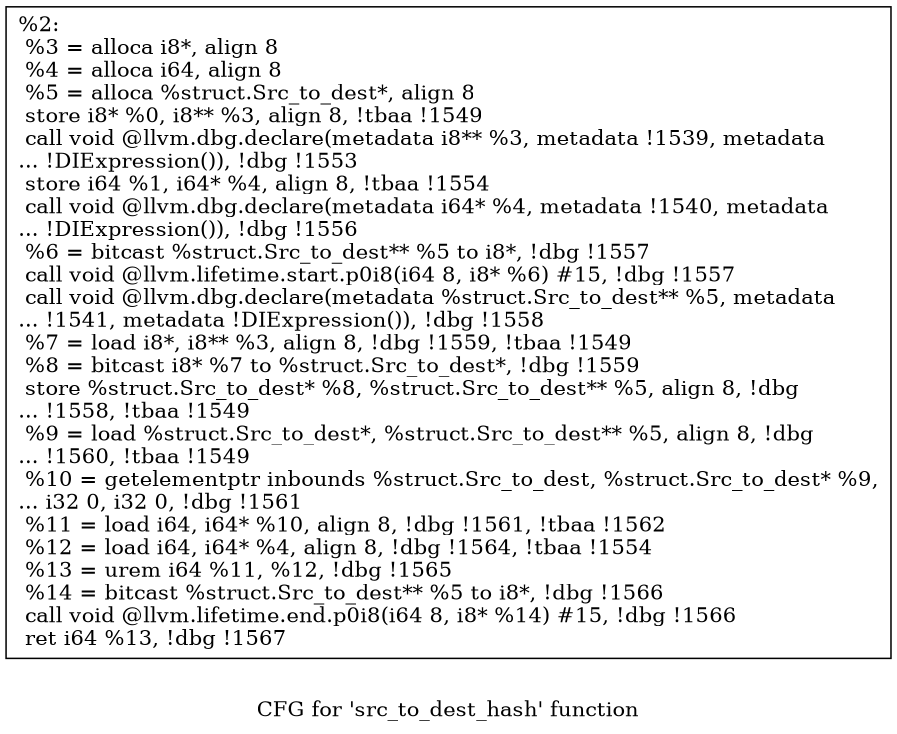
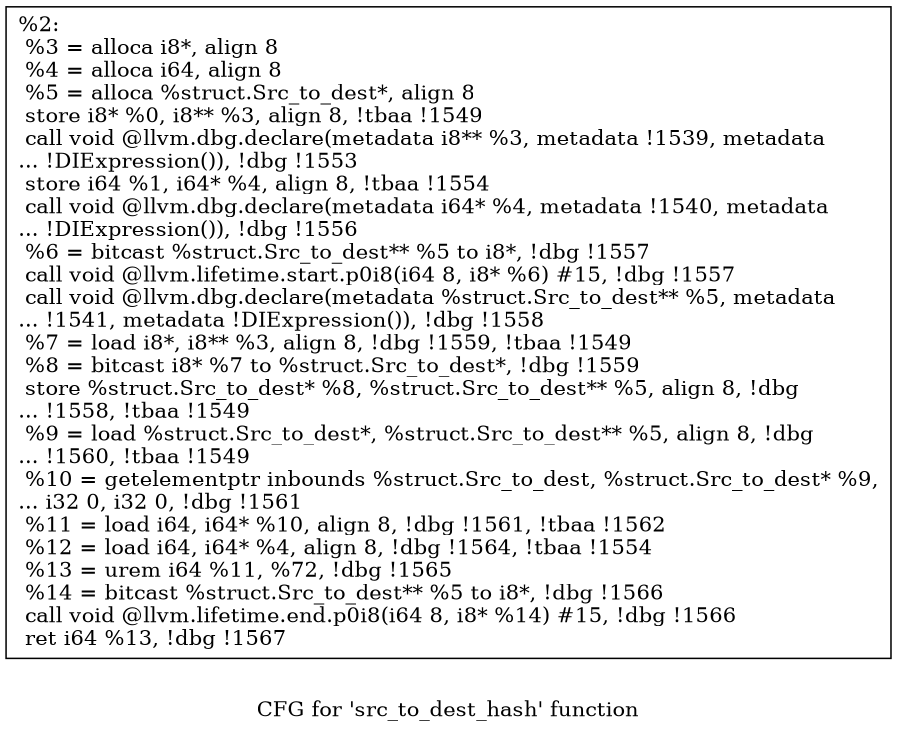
node "%2:": text "%13 = urem i64 %11, %12, !dbg !1565" -> "%13 = urem i64 %11, %72, !dbg !1565"
